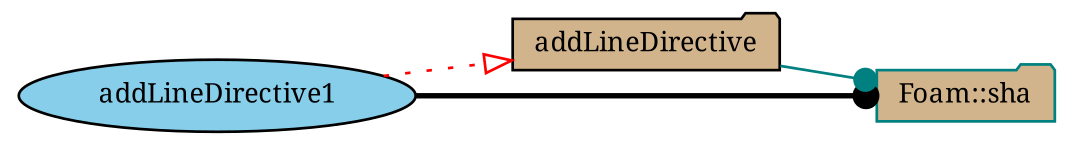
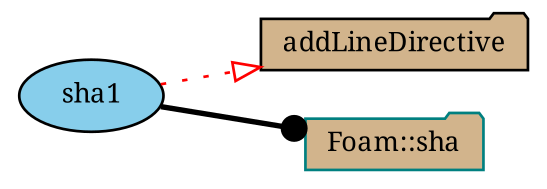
edge "addLineDirective" -> "Foam::sha": removed
node "addLineDirective1": label "addLineDirective1" -> "sha1"
